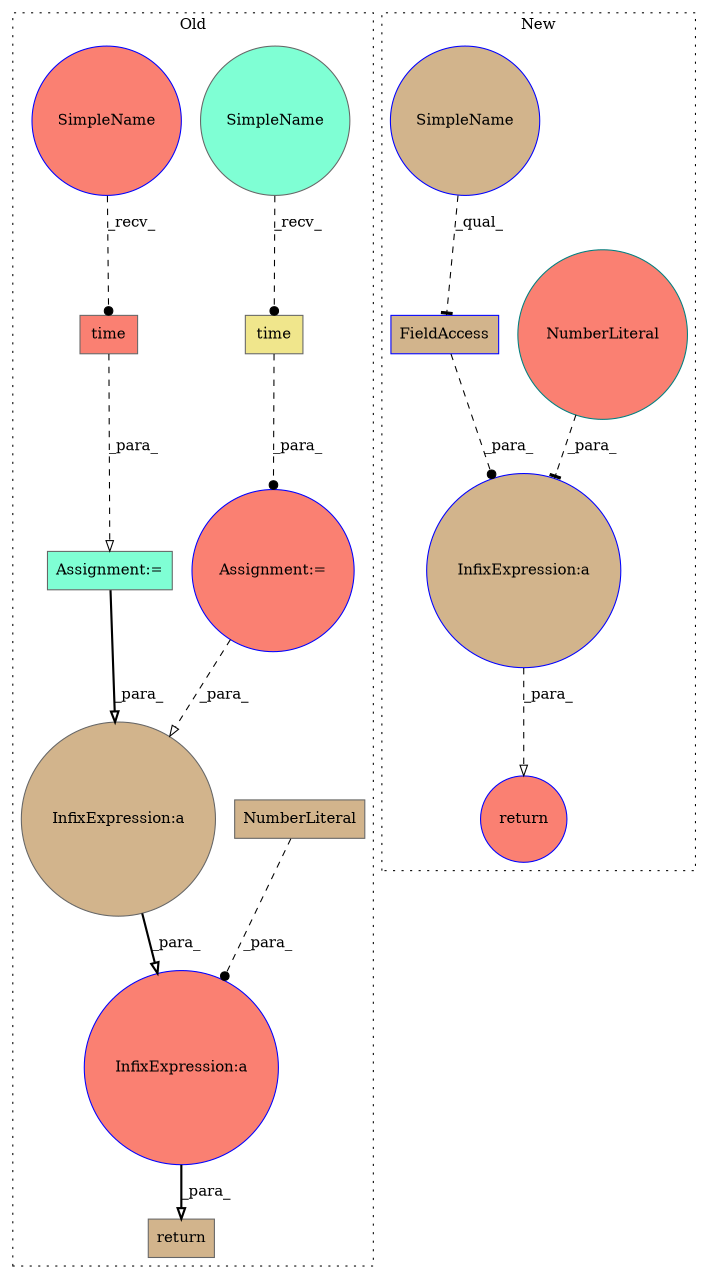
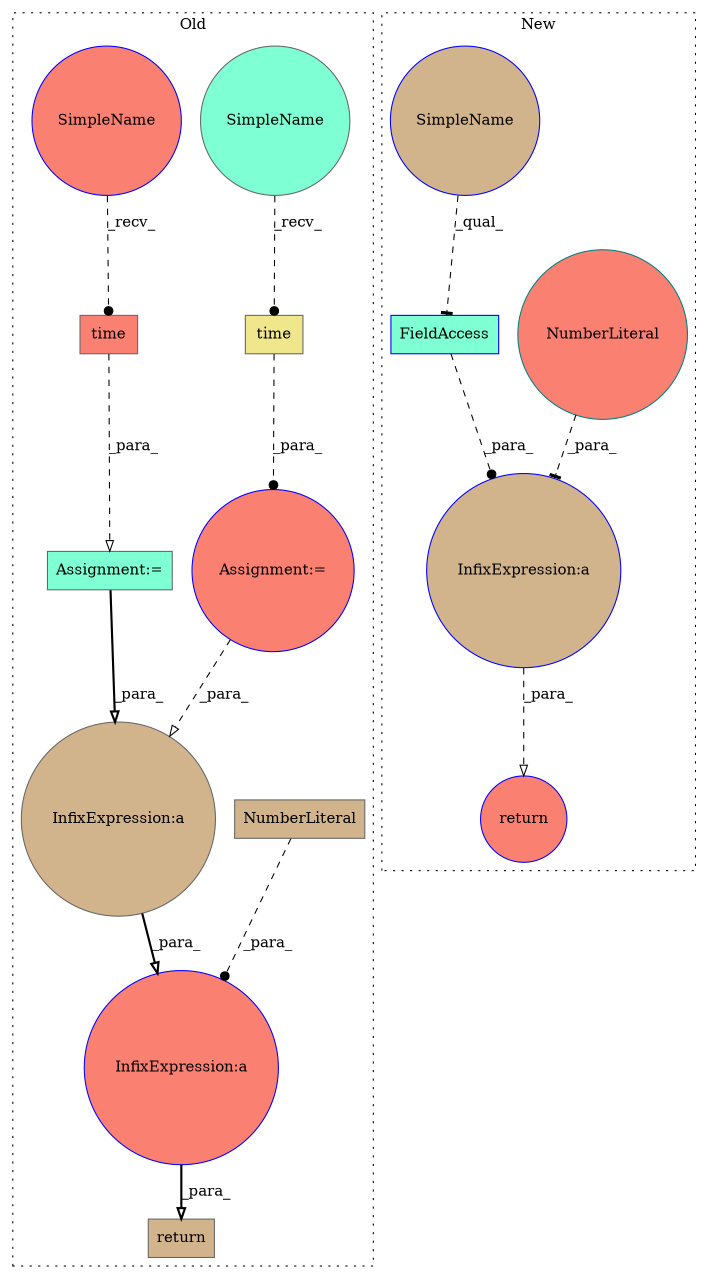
node "FieldAccess": fillcolor tan -> aquamarine
